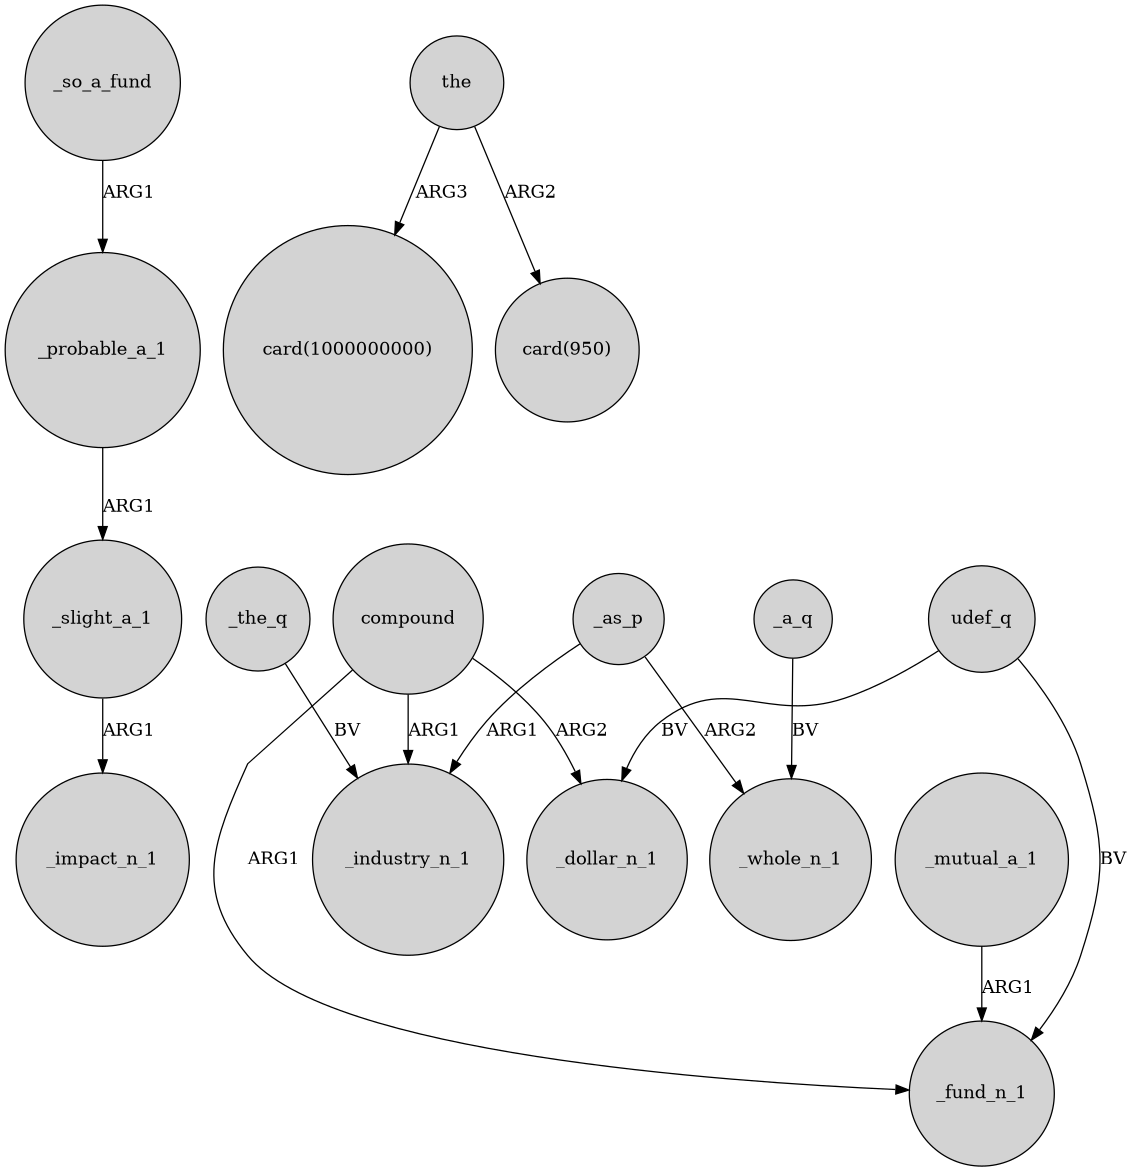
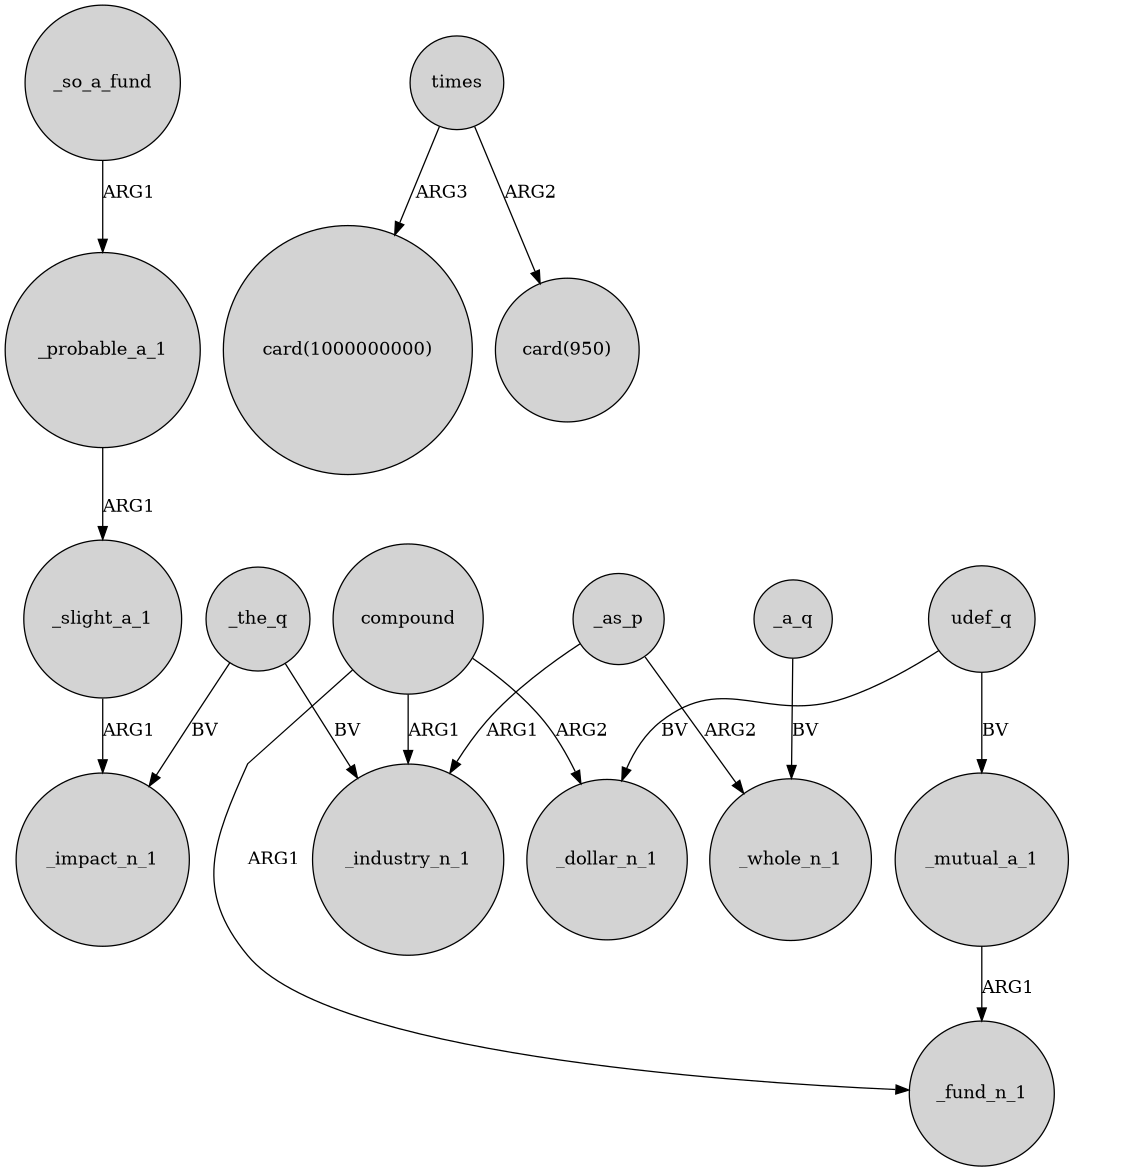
node "the": label "the" -> "times"
edge "_the_q" -> "_impact_n_1": added, label "BV"
edge "udef_q" -> "_fund_n_1": now "udef_q" -> "_mutual_a_1"
